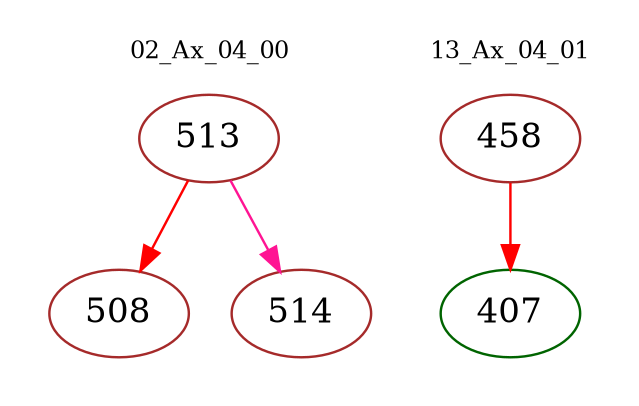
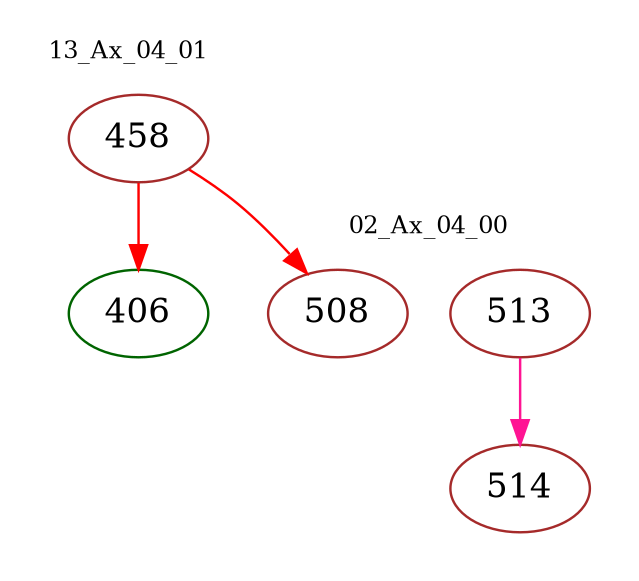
edge "513" -> "508": now "458" -> "508"
node "407": label "407" -> "406"
